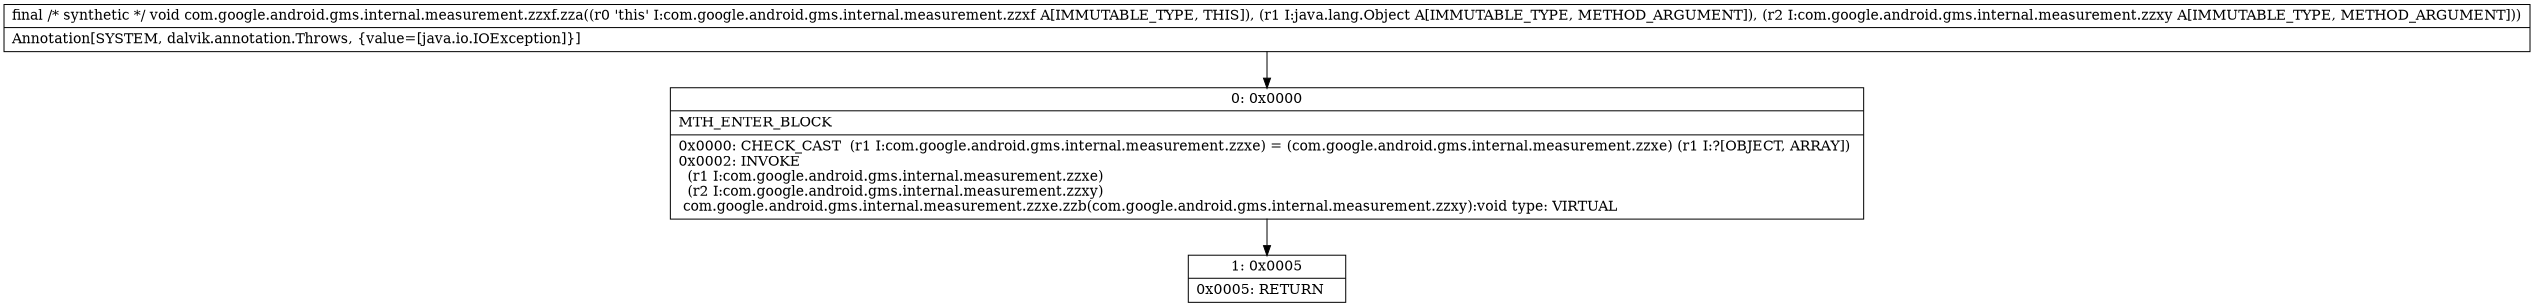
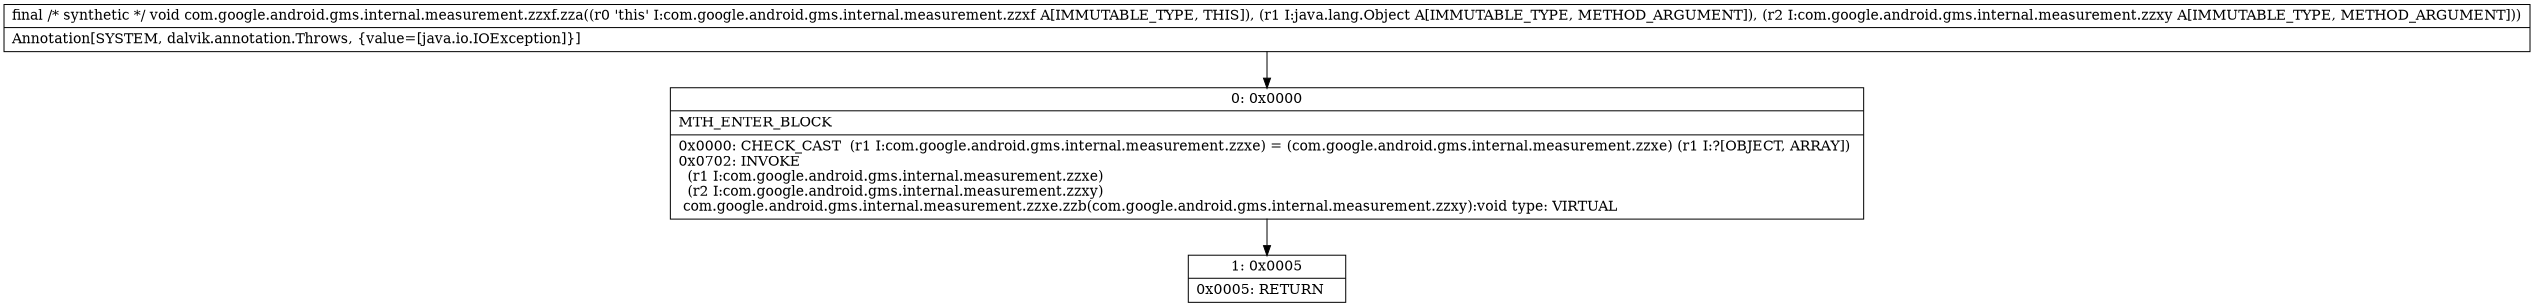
node "0: 0x0000": text "0x0002: INVOKE" -> "0x0702: INVOKE"
